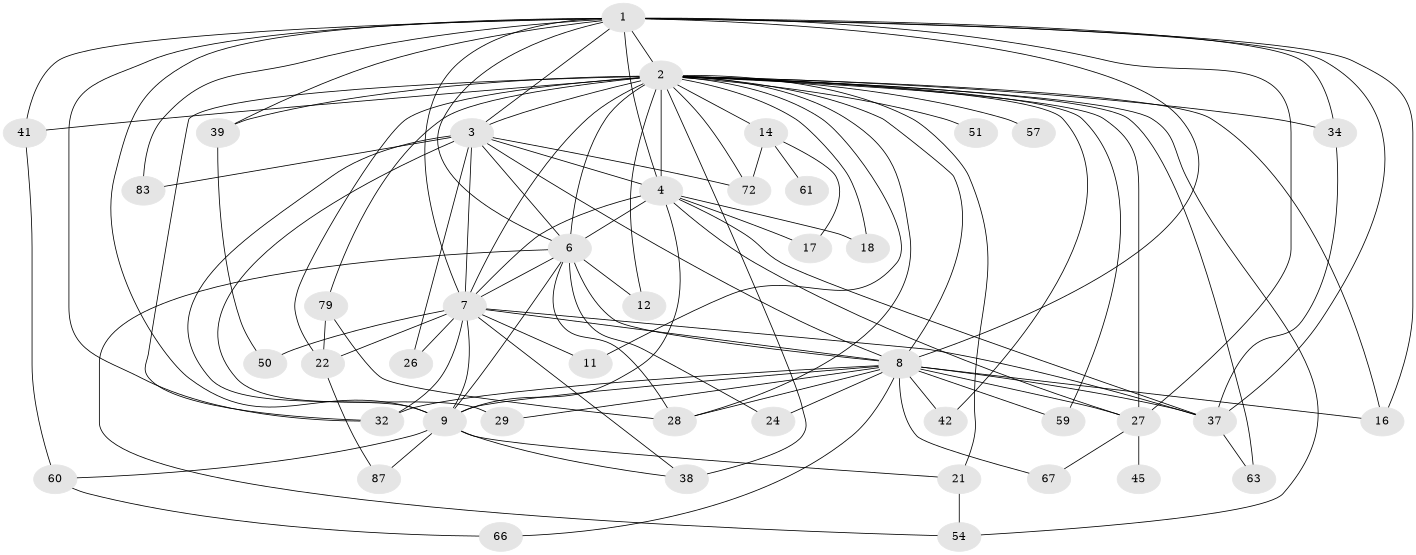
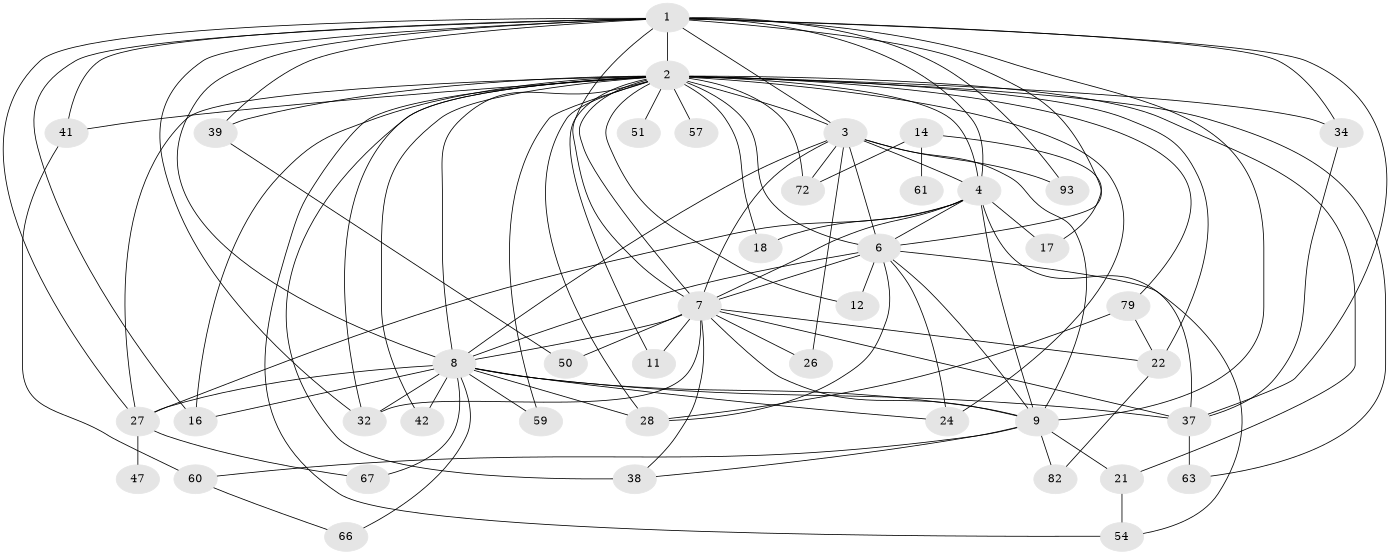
edge "2" -- "14": now "2" -- "24"
node "83": label "83" -> "93"
node "29": removed
node "87": label "87" -> "82"
node "45": label "45" -> "47"
